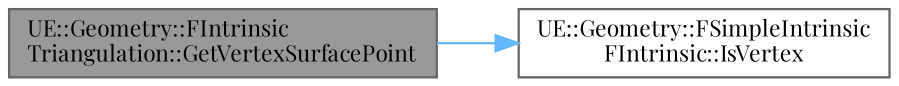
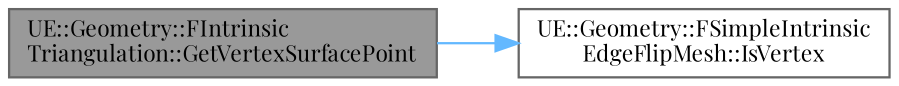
node "UE::Geometry::FSimpleIntrinsic FIntrinsic::IsVertex": label "UE::Geometry::FSimpleIntrinsic FIntrinsic::IsVertex" -> "UE::Geometry::FSimpleIntrinsic EdgeFlipMesh::IsVertex"
